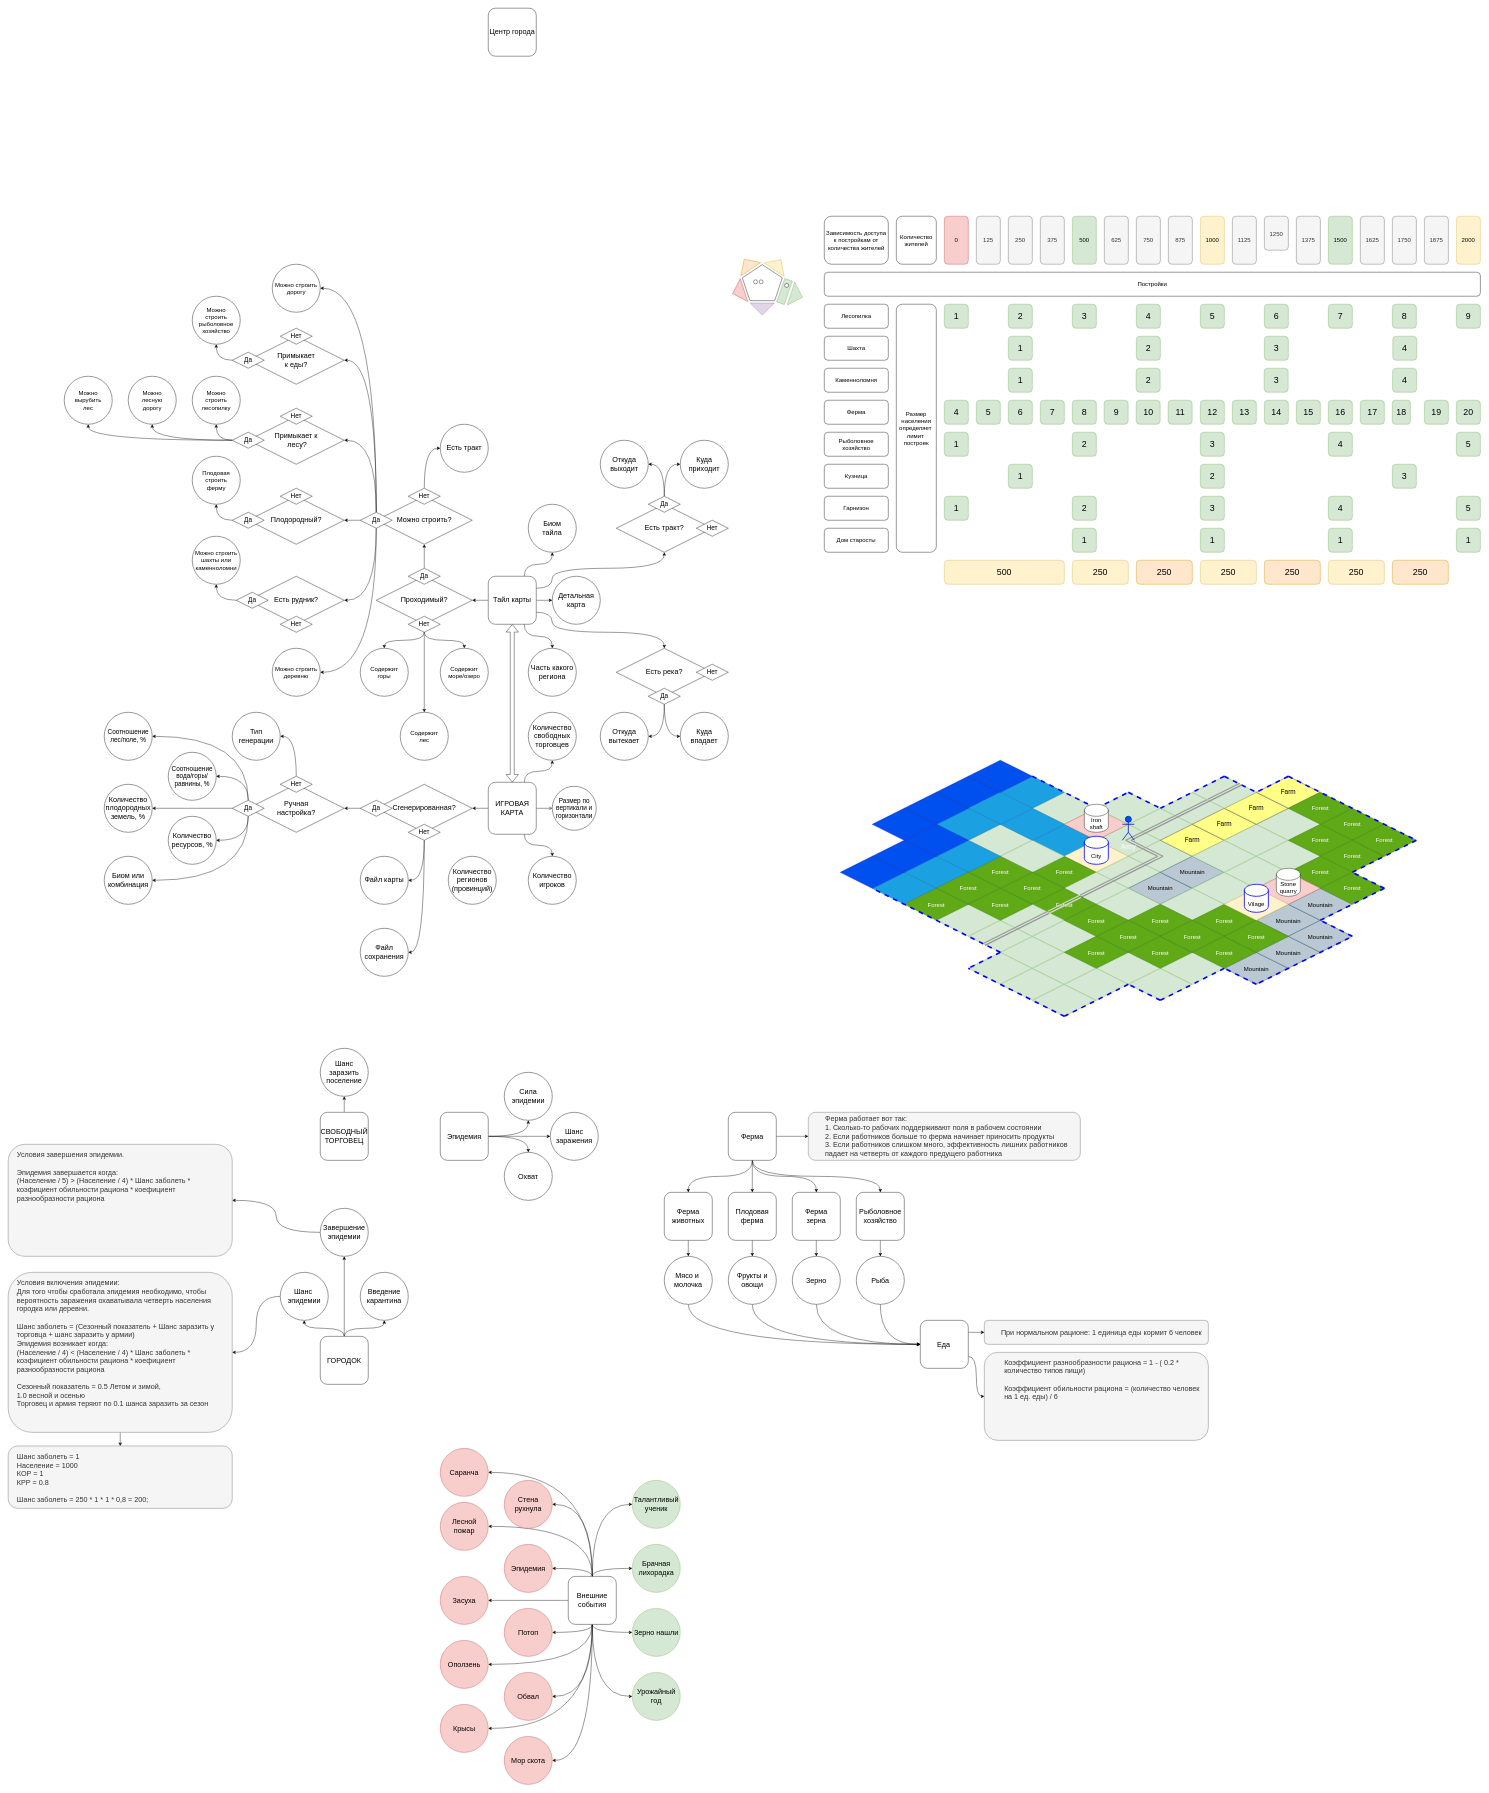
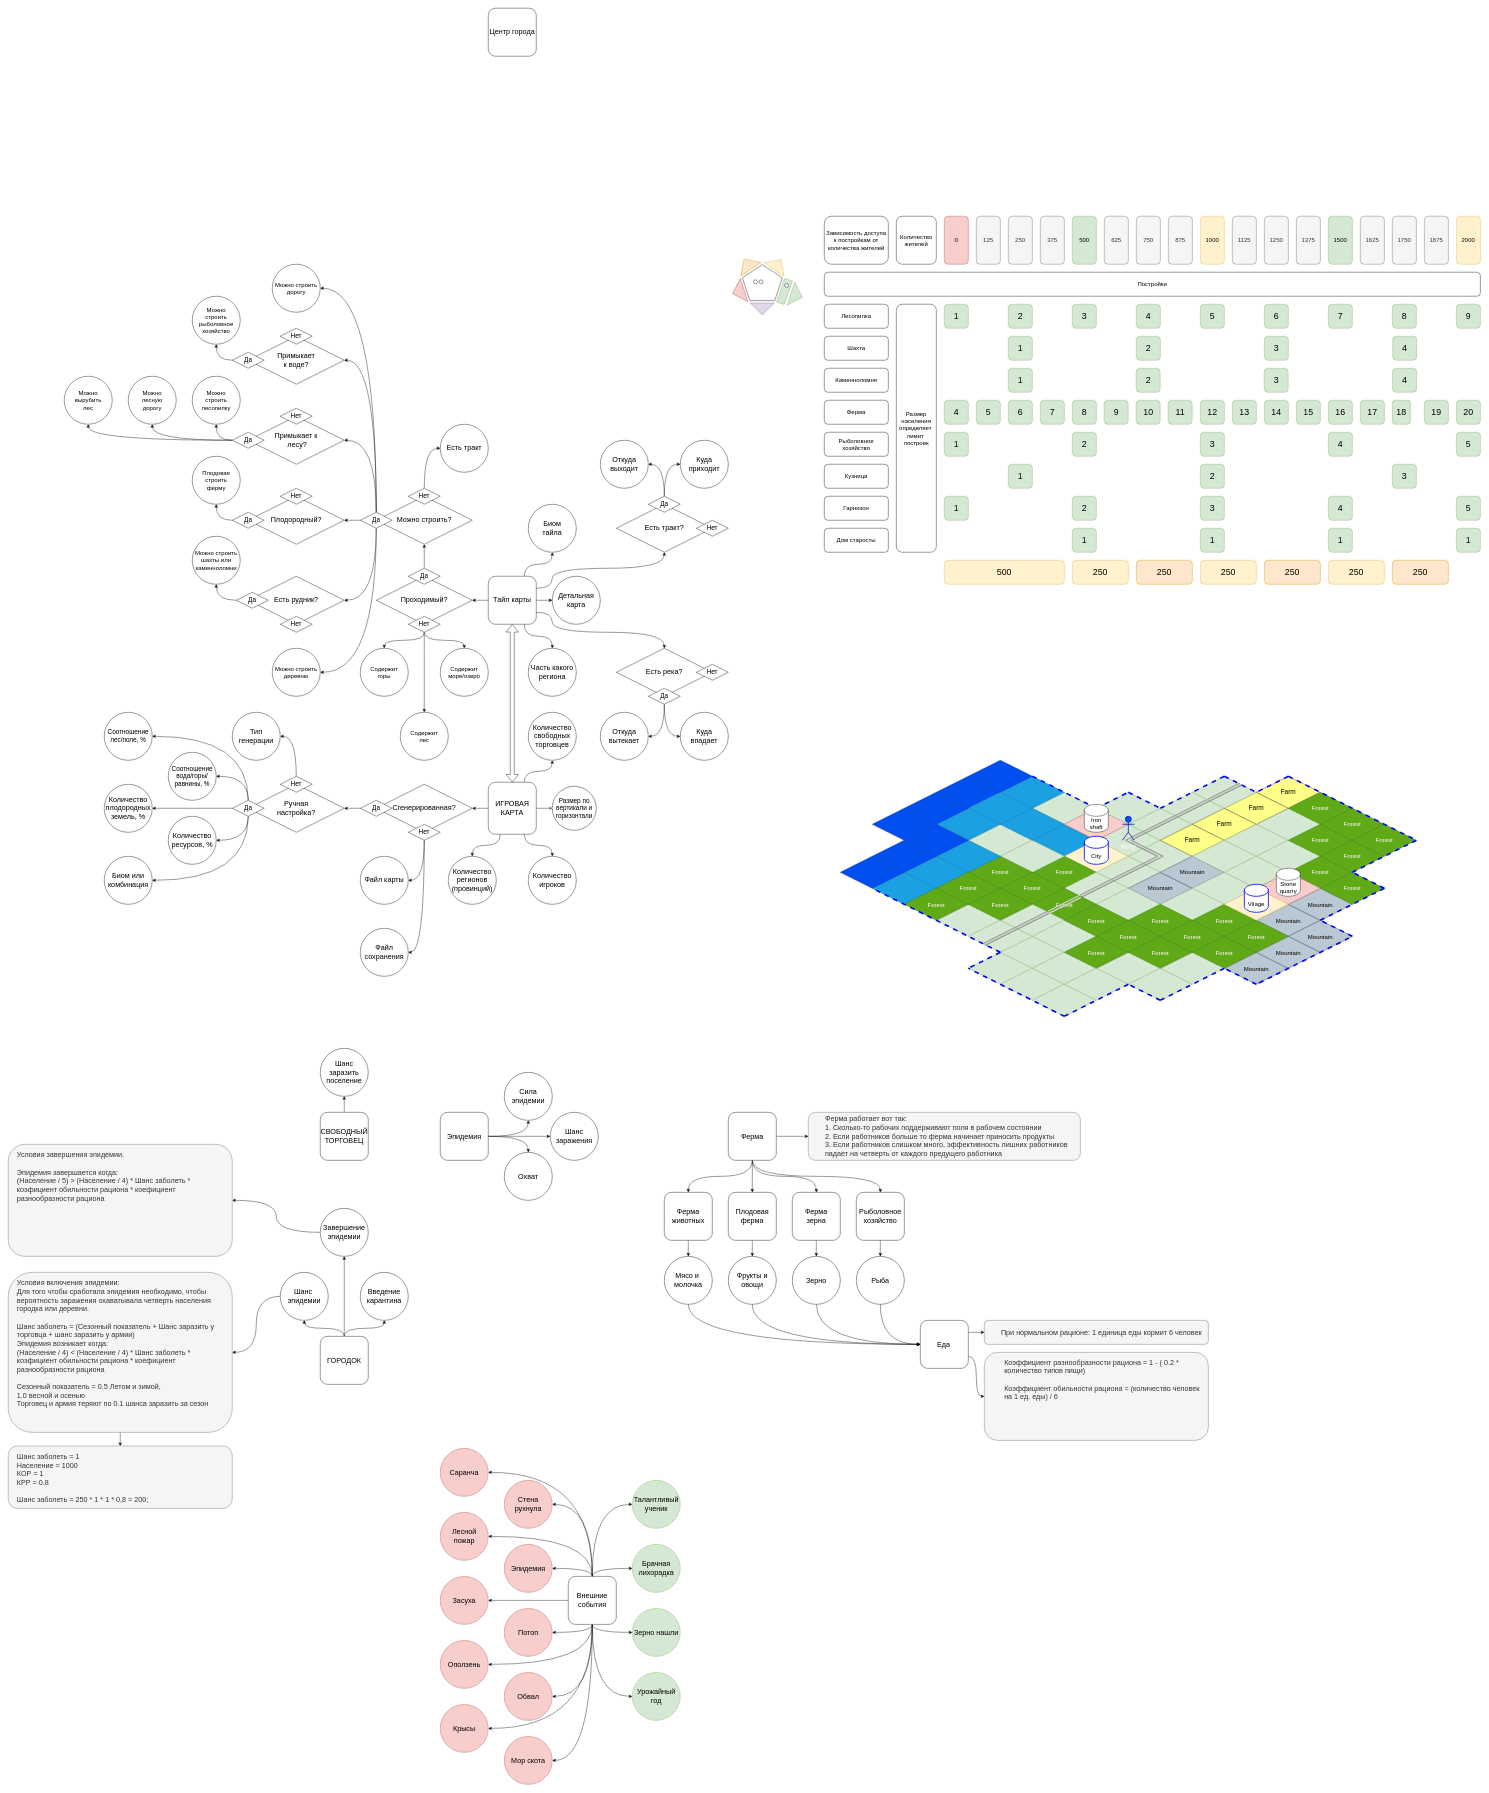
node "1250": size 24x34 -> 24x48
node "Примыкает к еды?": label "Примыкает к еды?" -> "Примыкает к воде?"
edge "ИГРОВАЯ КАРТА" -> "Количество регионов (провинций)": added
node "Лесной пожар": moved (464, 1526) -> (464, 1536)
